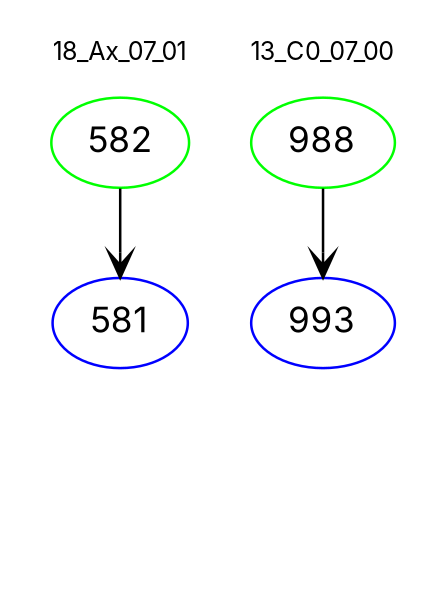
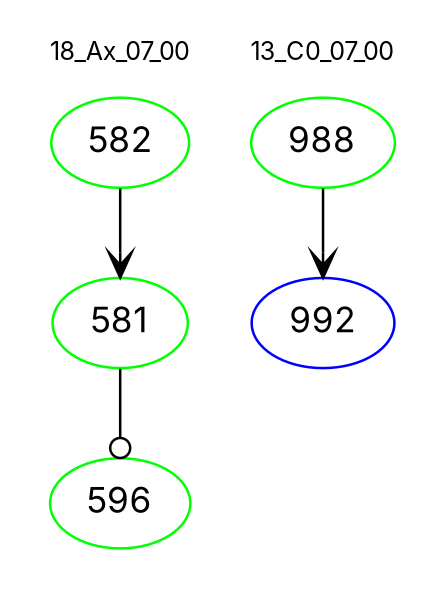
cluster "18_Ax_07_01": label "18_Ax_07_01" -> "18_Ax_07_00"
node "581": color blue -> green
node "993": label "993" -> "992"
node "596": added
